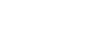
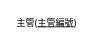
node "主管(主管編號)": added
